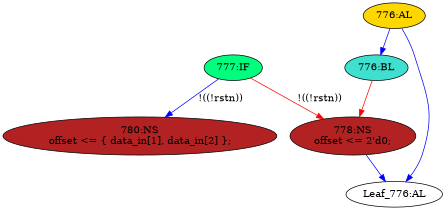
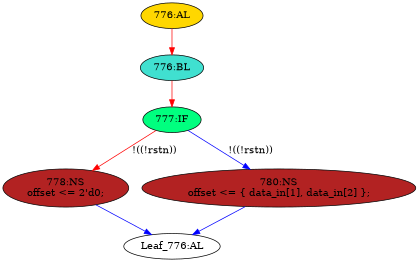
edge "776:AL" -> "776:BL": color blue -> red
edge "776:BL" -> "778:NS offset <= 2'd0;": now "776:BL" -> "777:IF"
edge "776:AL" -> "Leaf_776:AL": now "780:NS offset <= { data_in[1], data_in[2] };" -> "Leaf_776:AL"
